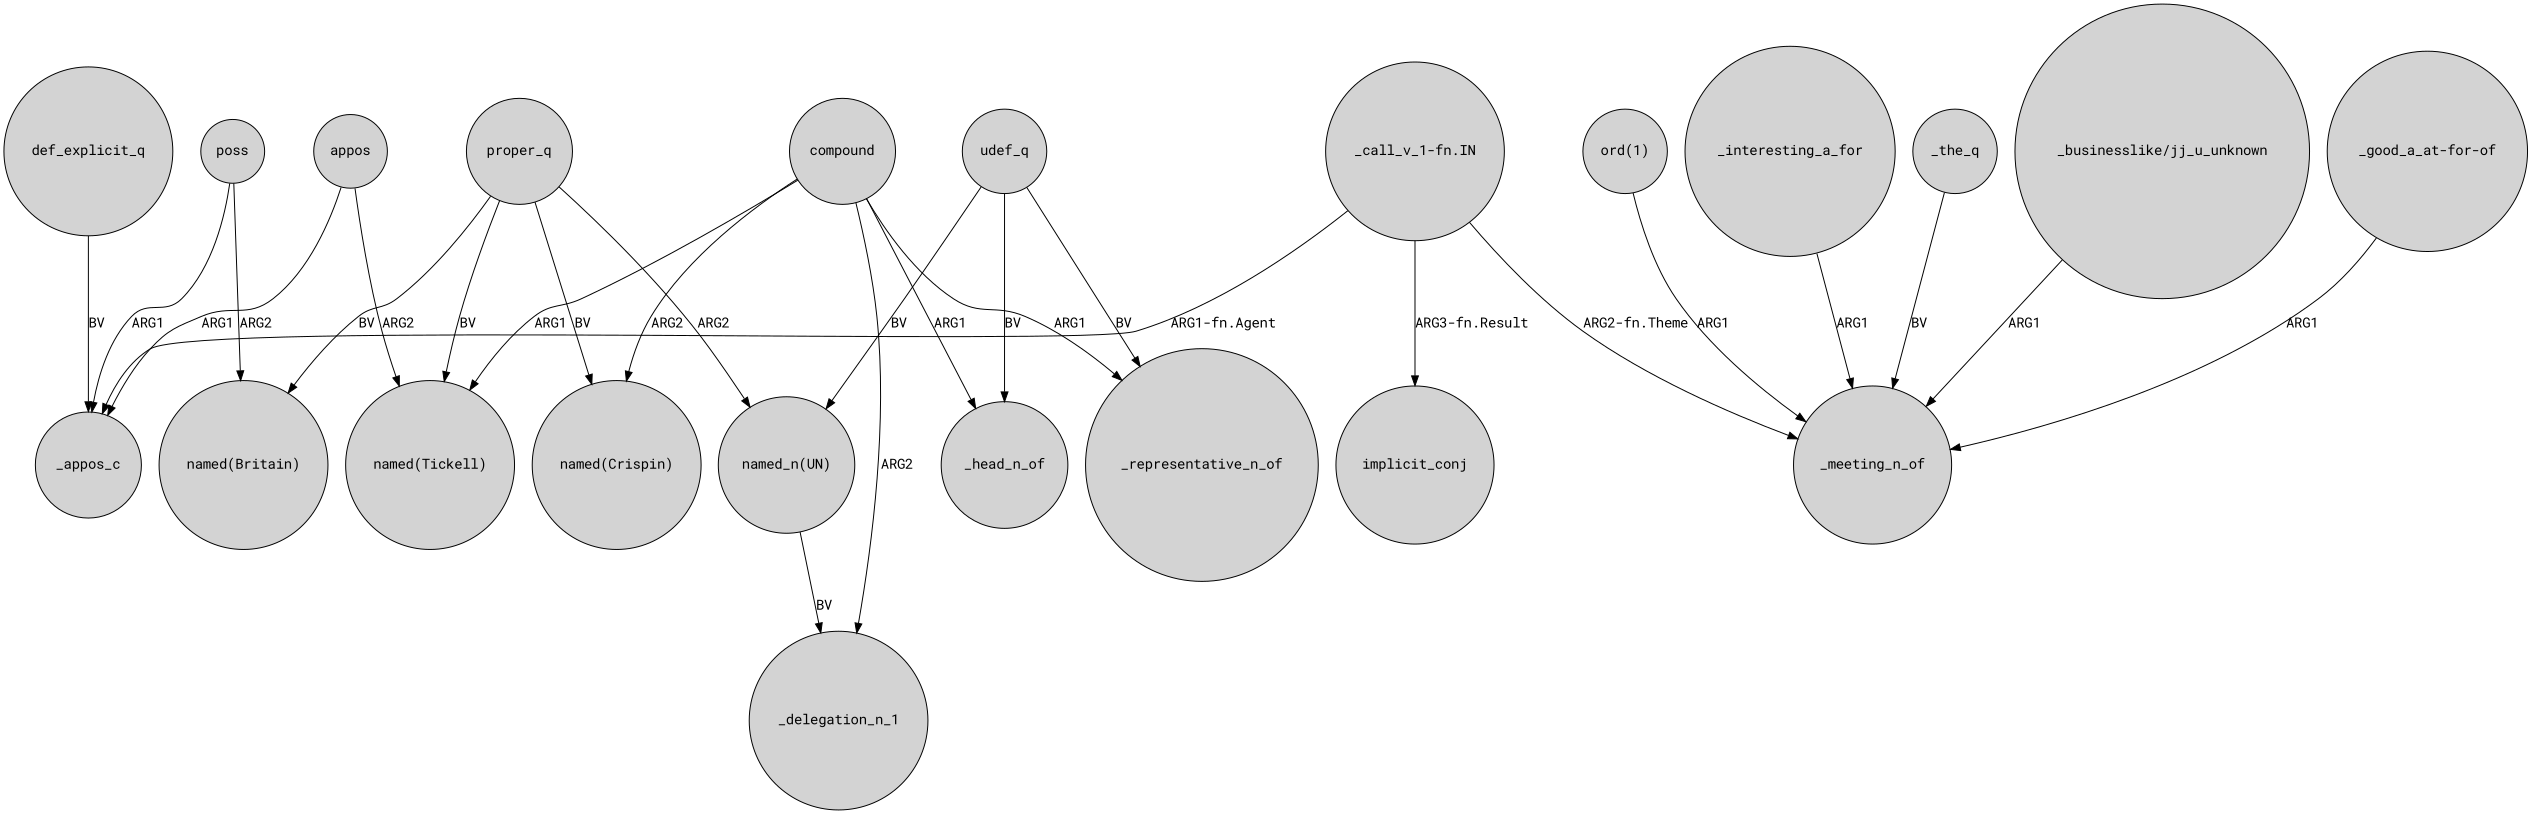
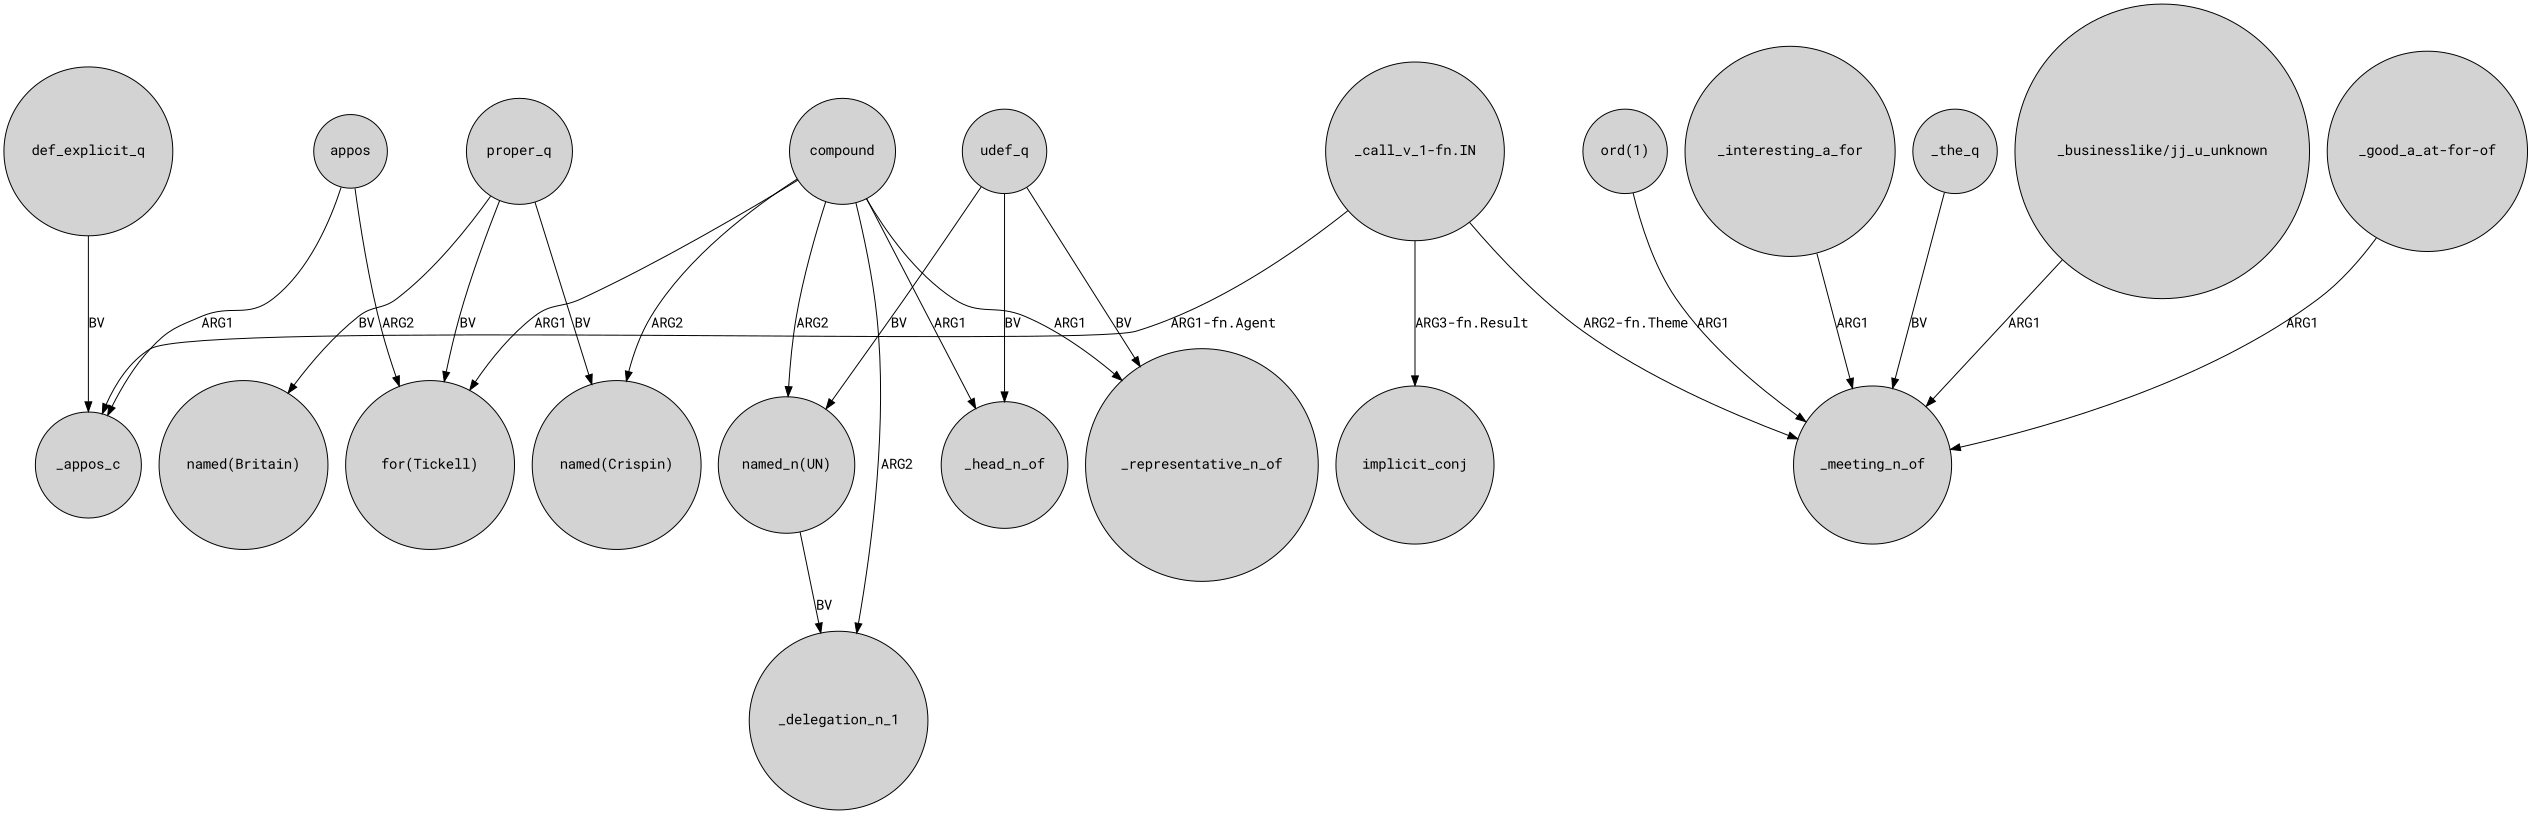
node "poss": removed
edge "proper_q" -> "named_n(UN)": now "compound" -> "named_n(UN)"
node "named(Tickell)": label "named(Tickell)" -> "for(Tickell)"
